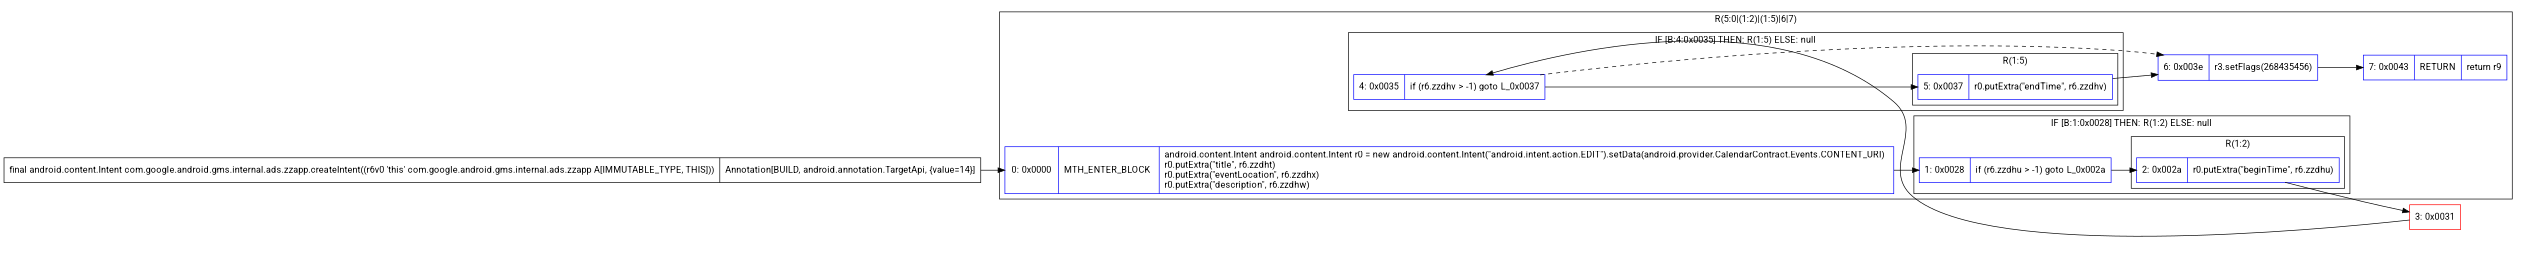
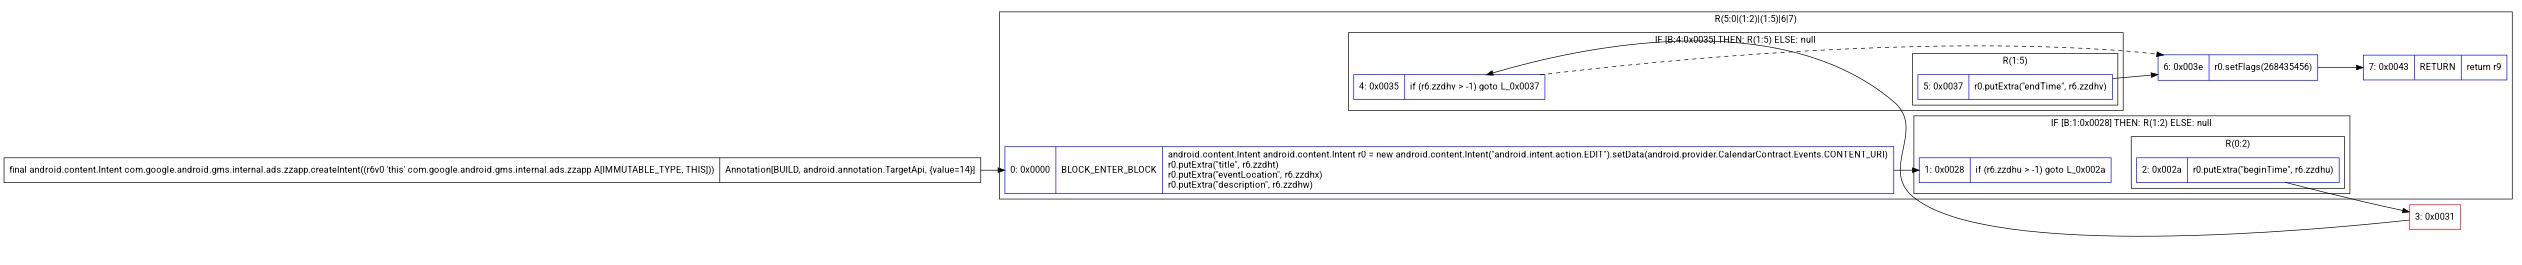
node "6: 0x003e": text "r3.setFlags(268435456)" -> "r0.setFlags(268435456)"
edge "4: 0x0035" -> "5: 0x0037": removed
cluster "R(1:2)": label "R(1:2)" -> "R(0:2)"
node "0: 0x0000": text "MTH_ENTER_BLOCK" -> "BLOCK_ENTER_BLOCK"
edge "1: 0x0028" -> "2: 0x002a": removed
